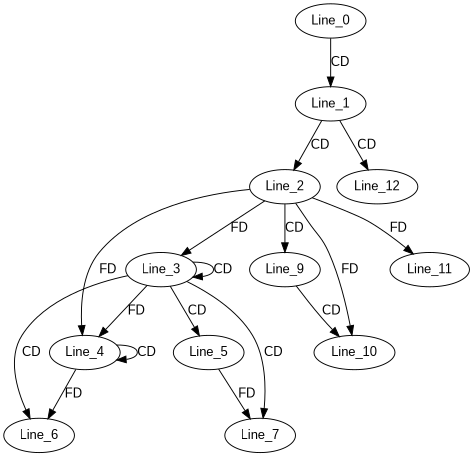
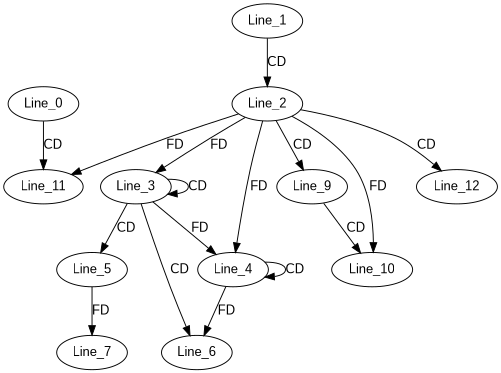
edge "Line_0" -> "Line_1": now "Line_0" -> "Line_11"
edge "Line_1" -> "Line_12": now "Line_2" -> "Line_12"
edge "Line_3" -> "Line_7": removed, label "CD"
